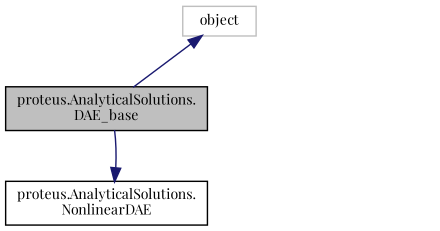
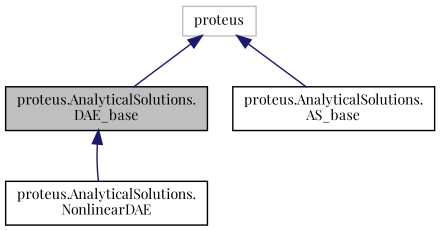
node "object": label "object" -> "proteus"
node "proteus.AnalyticalSolutions. AS_base": added
edge "proteus.AnalyticalSolutions. DAE_base" -> "proteus.AnalyticalSolutions. NonlinearDAE": reversed
